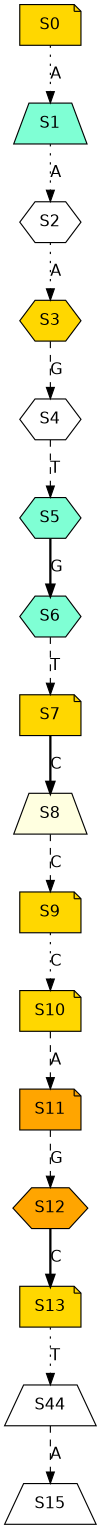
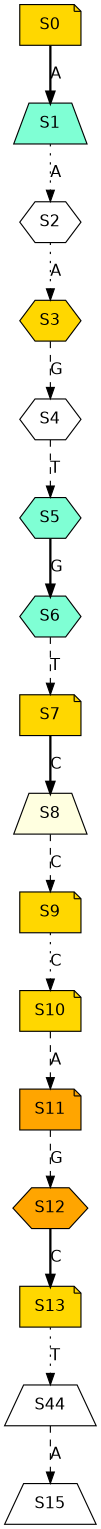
edge "S0" -> "S1": style dotted -> bold
